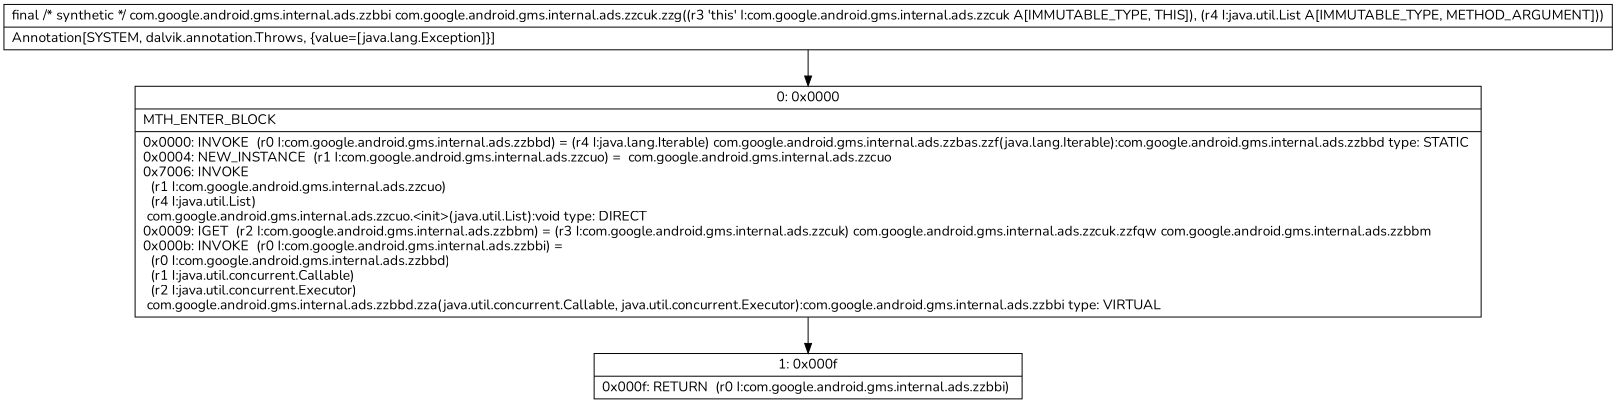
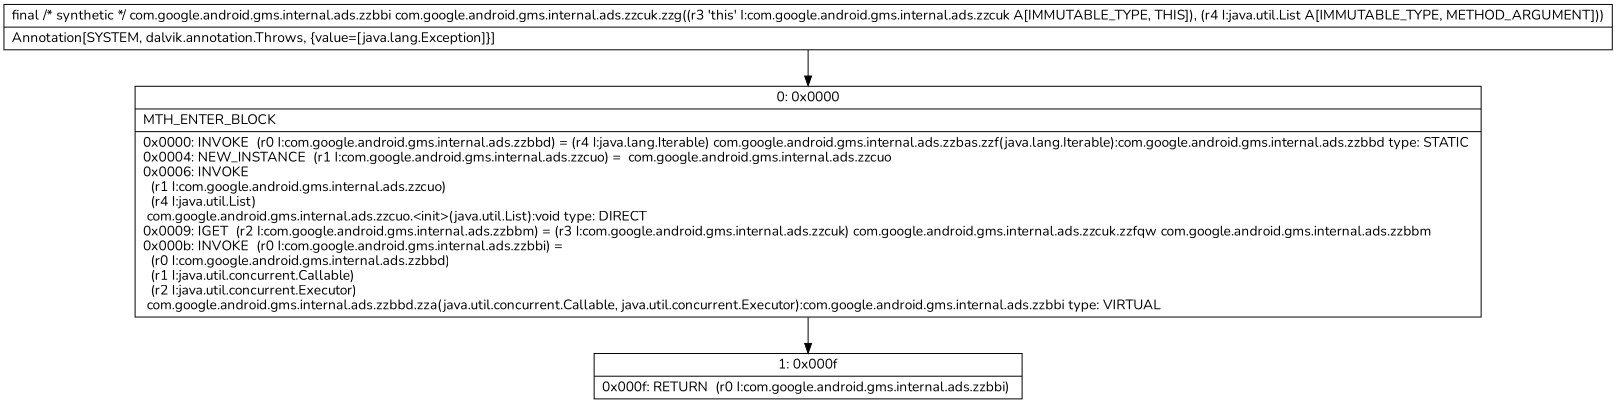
node "0: 0x0000": text "0x7006: INVOKE" -> "0x0006: INVOKE"
